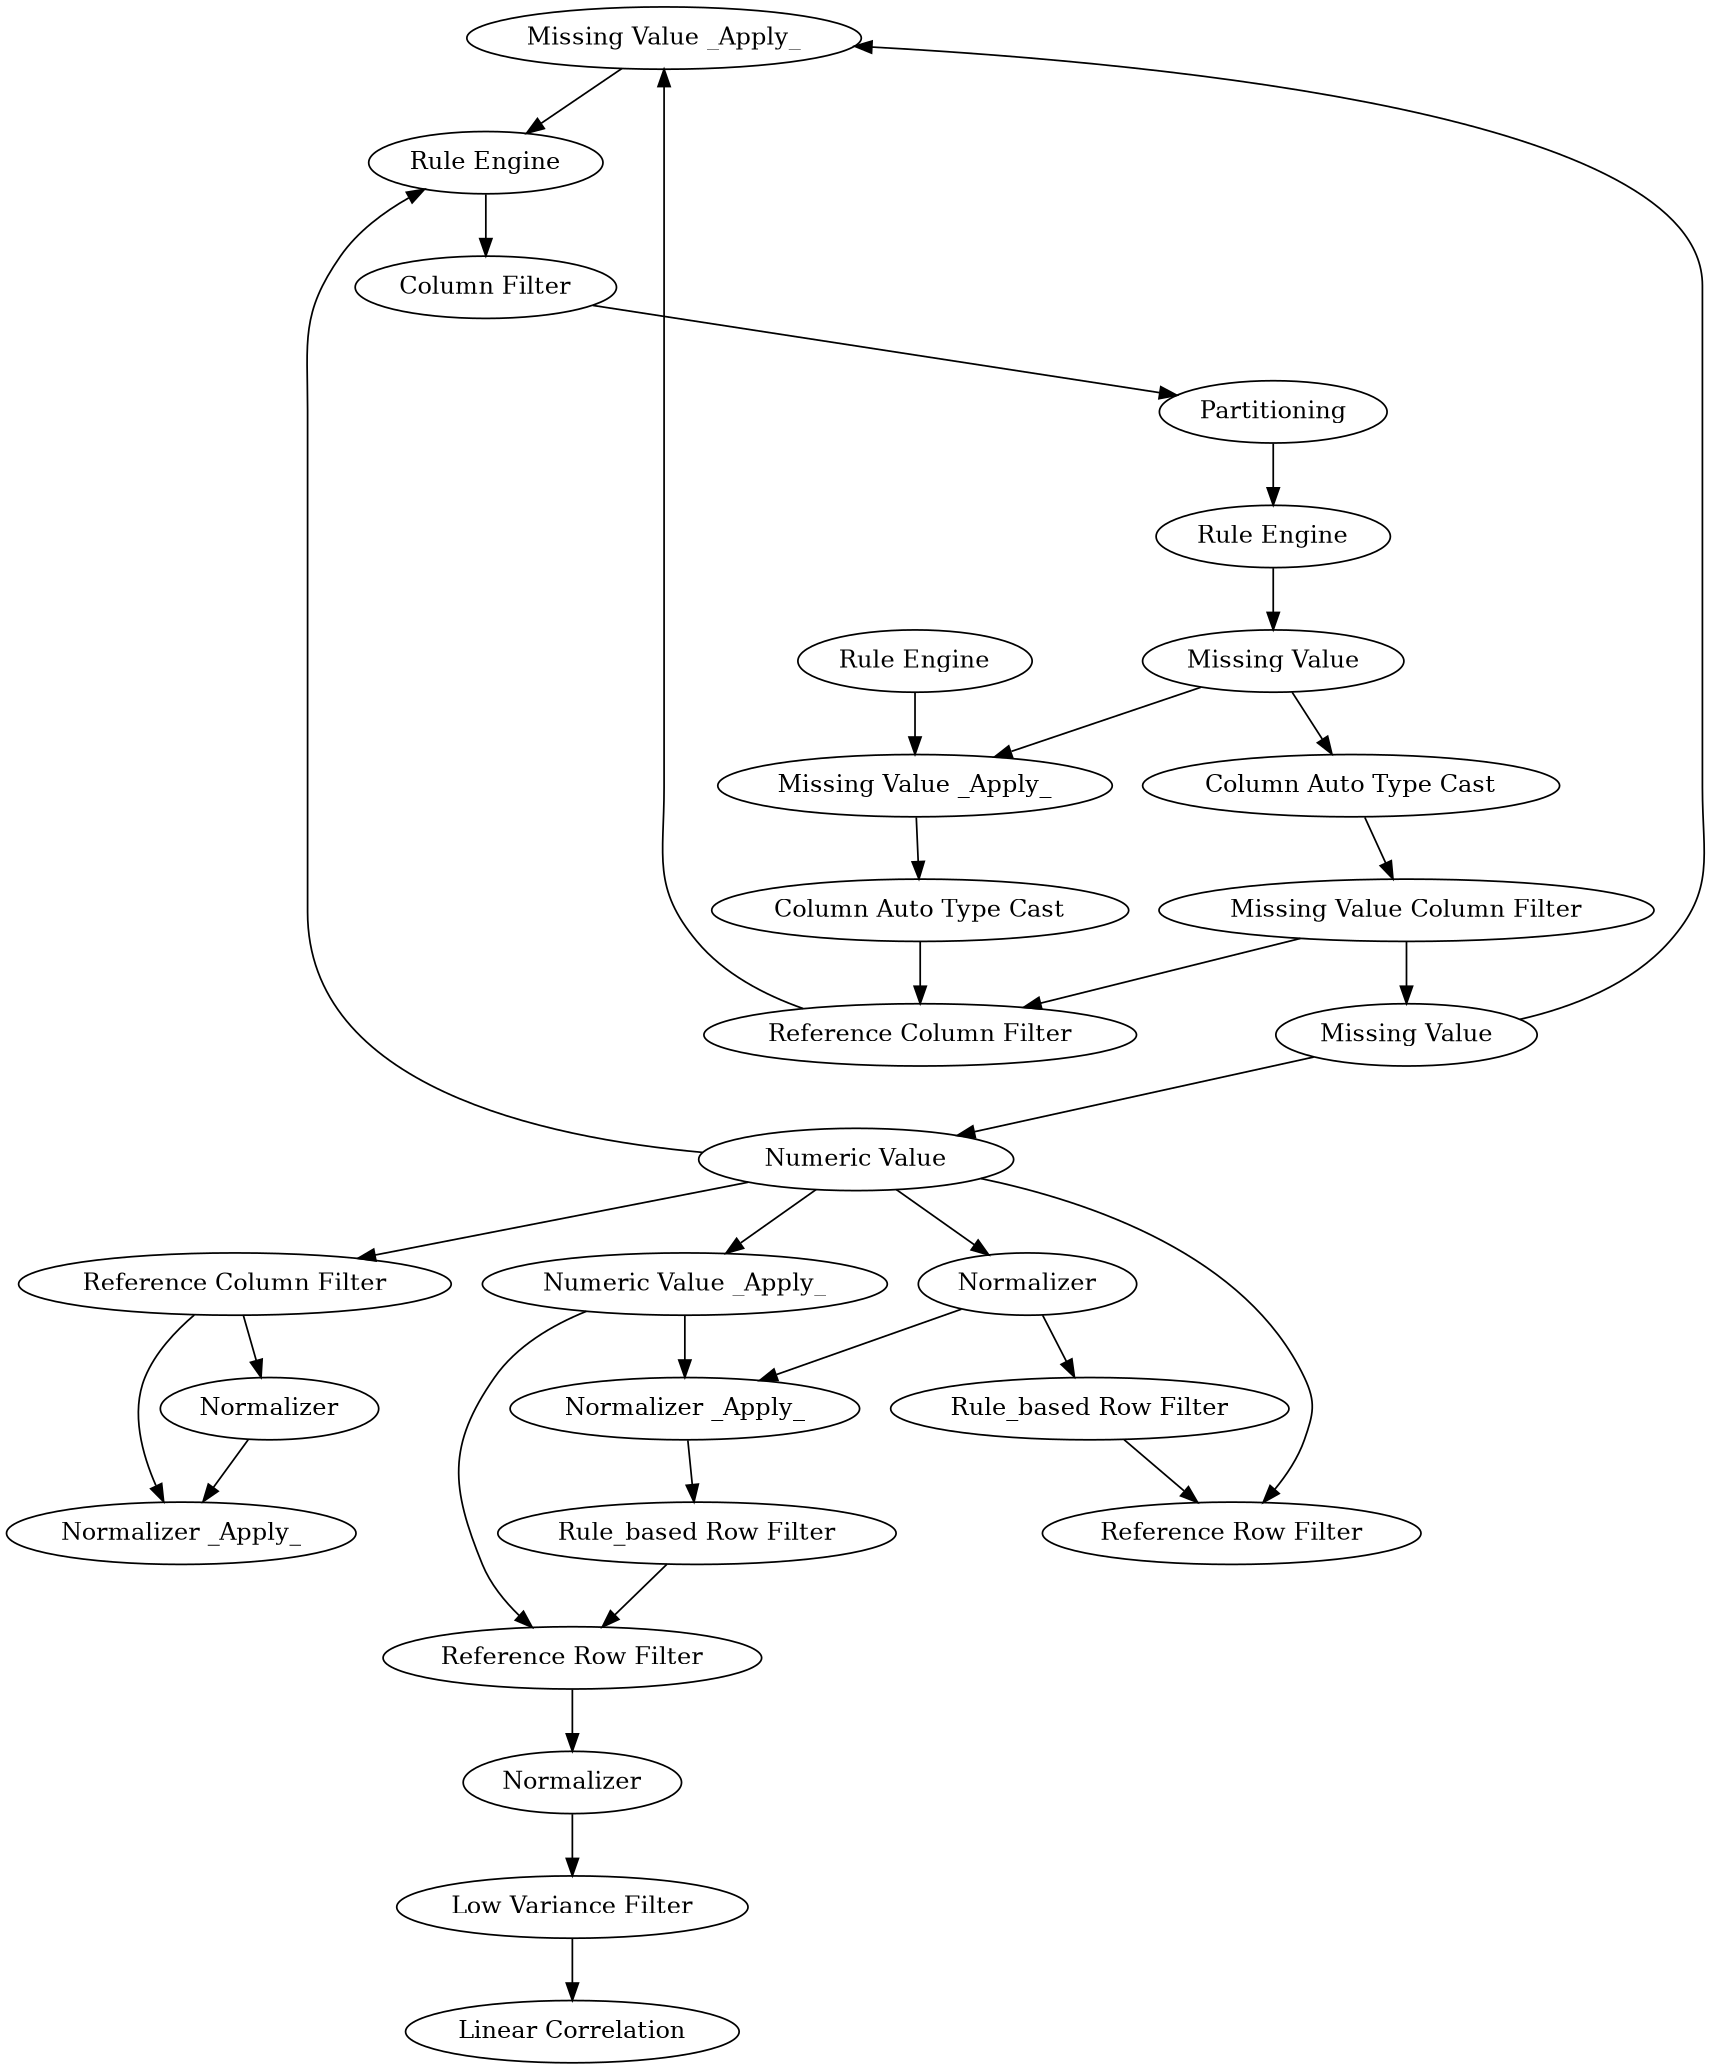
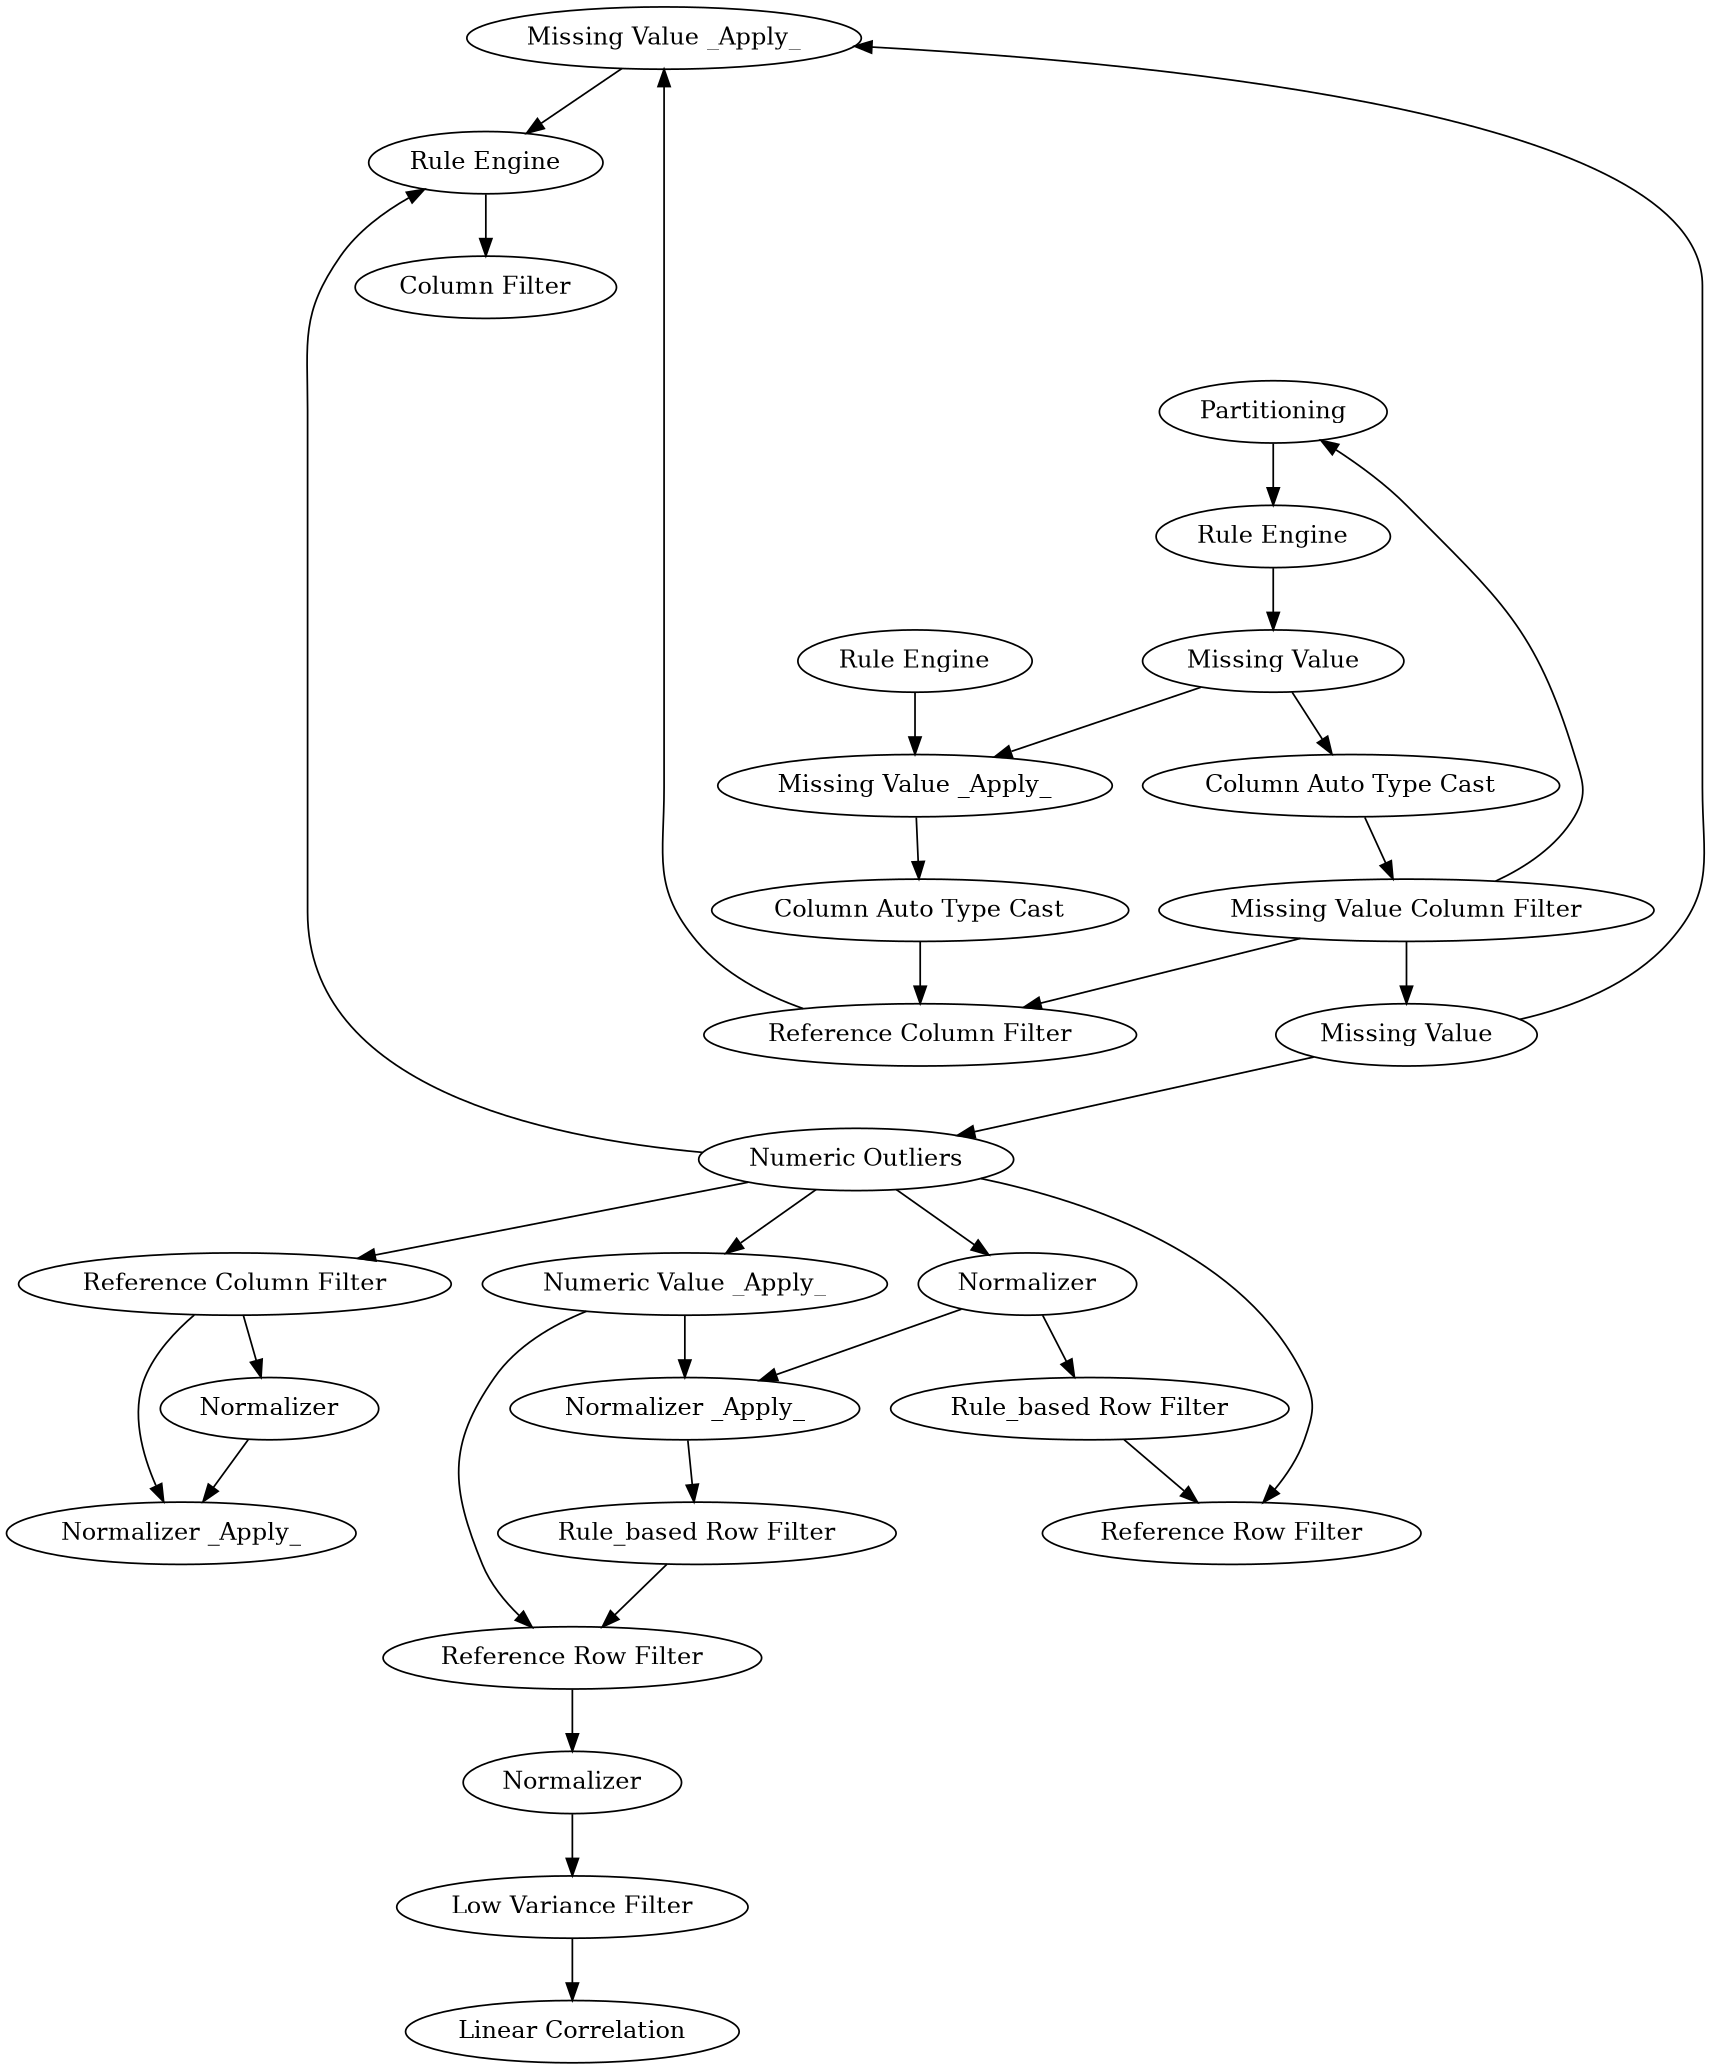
edge "Column Filter" -> "Partitioning": now "Missing Value Column Filter" -> "Partitioning"
node "Numeric Value": label "Numeric Value" -> "Numeric Outliers"
